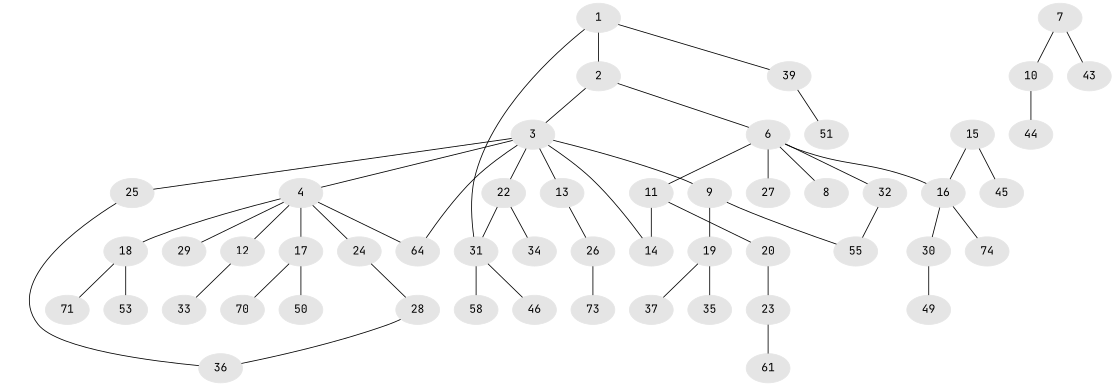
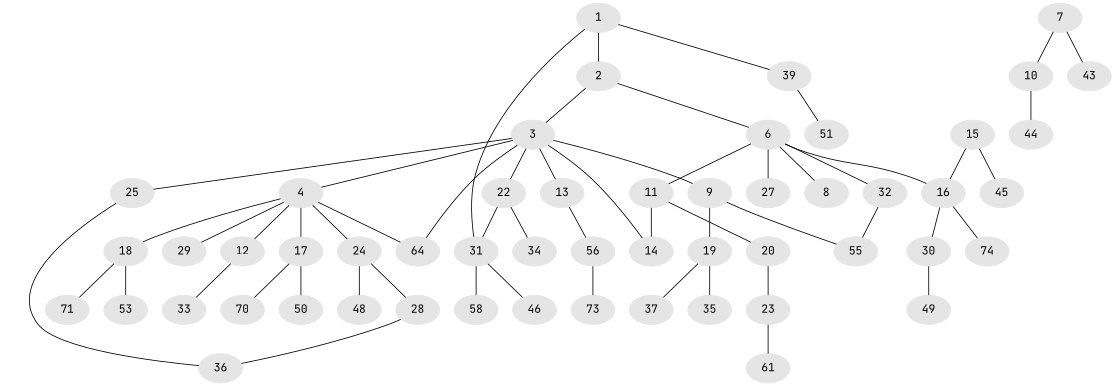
node "26": label "26" -> "56"
node "48": added
